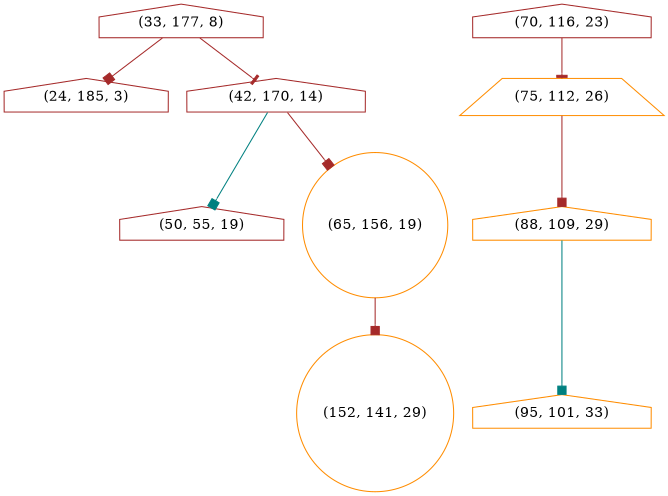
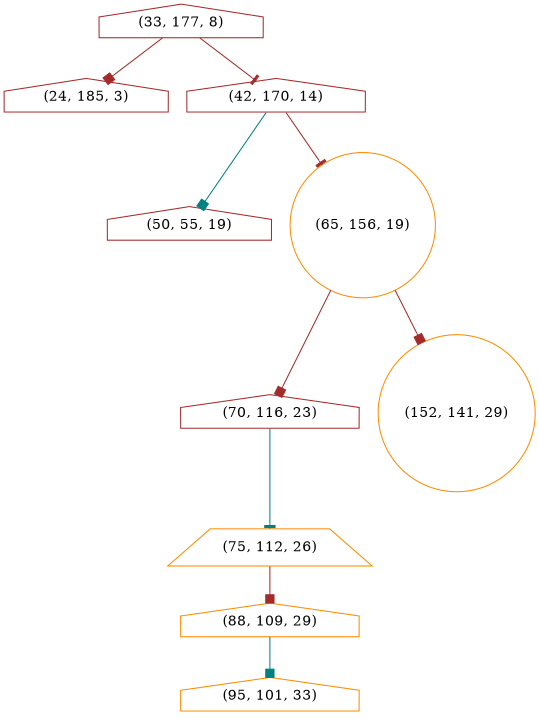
edge "(70, 116, 23)" -> "(75, 112, 26)": color brown -> teal
edge "(42, 170, 14)" -> "(65, 156, 19)": arrowhead box -> tee
edge "(65, 156, 19)" -> "(70, 116, 23)": added
